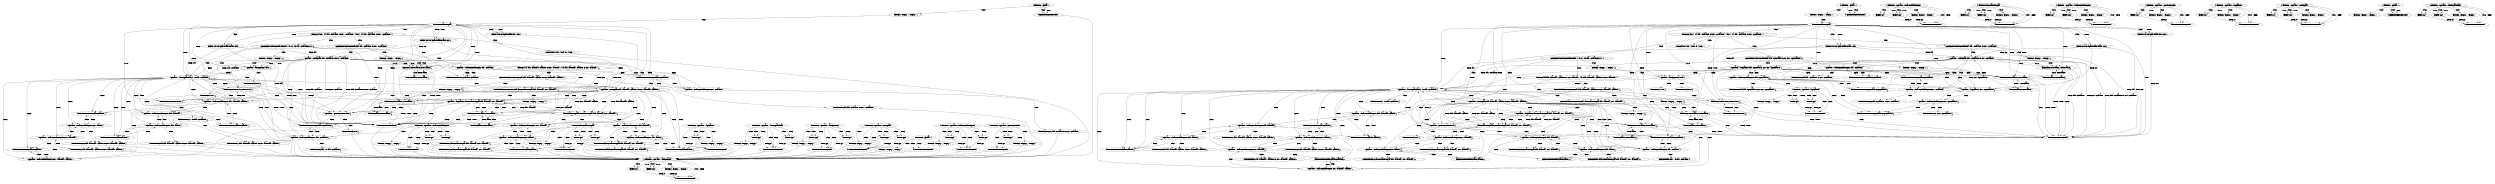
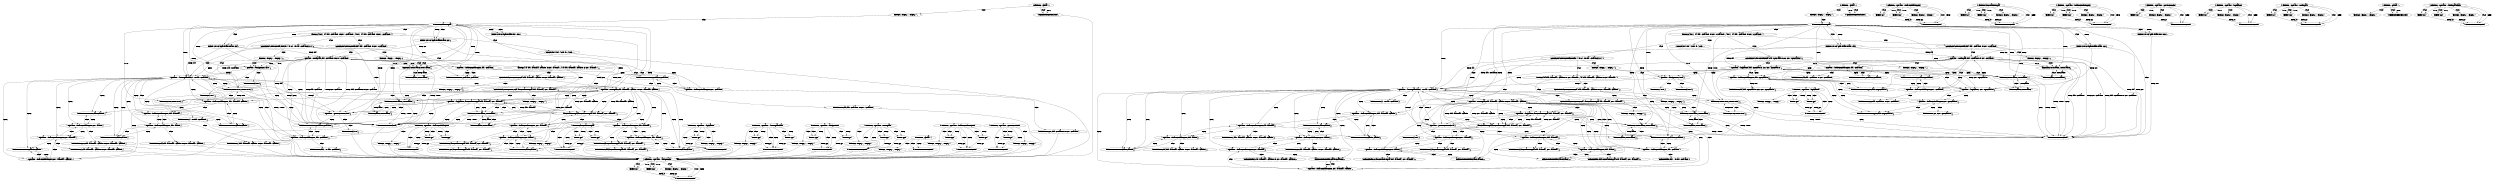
edge "(<operator>.indirectFieldAccess,old->speculative)" -> "(IDENTIFIER,old,old->speculative && !cur->speculative)": label "AST: " -> "DDG: env"
edge "(<operator>.indirectFieldAccess,old->speculative)" -> "(METHOD,<operator>.logicalAnd)": now "(<operator>.indirectFieldAccess,old->speculative)" -> "(<operator>.indirectFieldAccess,cur->speculative)"
edge "(<operator>.indirectFieldAccess,old->speculative)" -> "(<operator>.logicalNot,!cur->speculative)": label "AST: " -> "CDG: "
